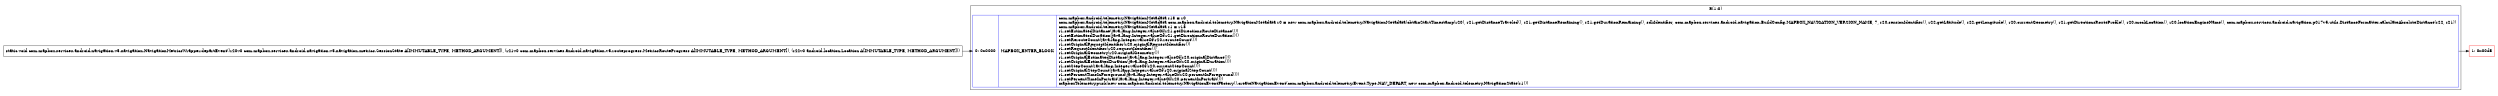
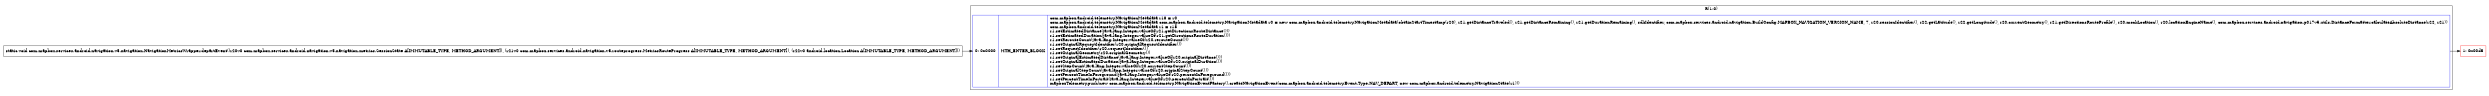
node "0: 0x0000": text "MAPBOX_ENTER_BLOCK" -> "MTH_ENTER_BLOCK"
